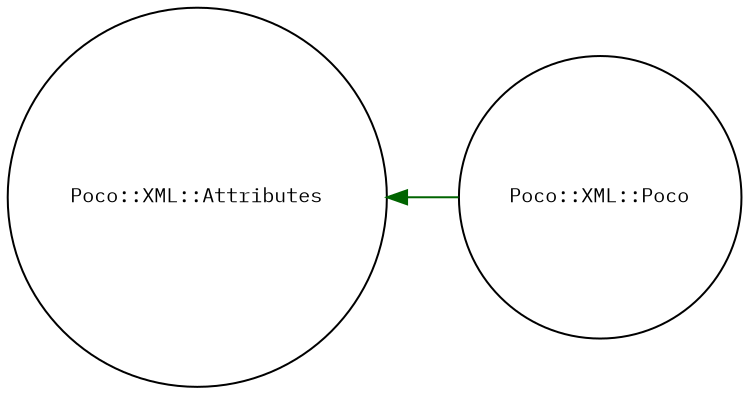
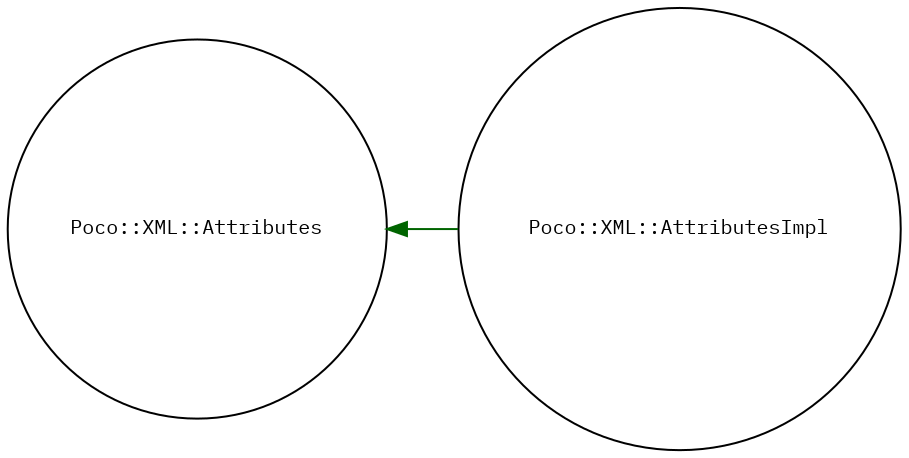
node "Poco::XML::Poco": label "Poco::XML::Poco" -> "Poco::XML::AttributesImpl"
